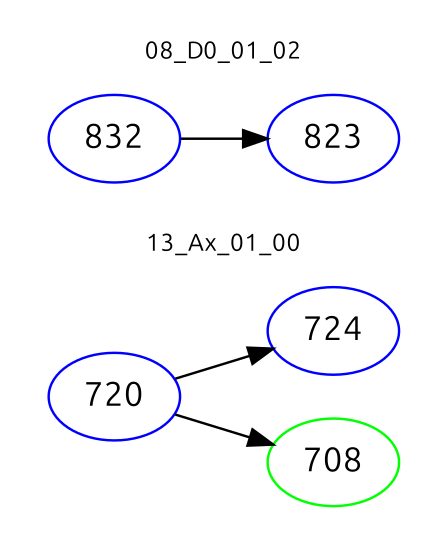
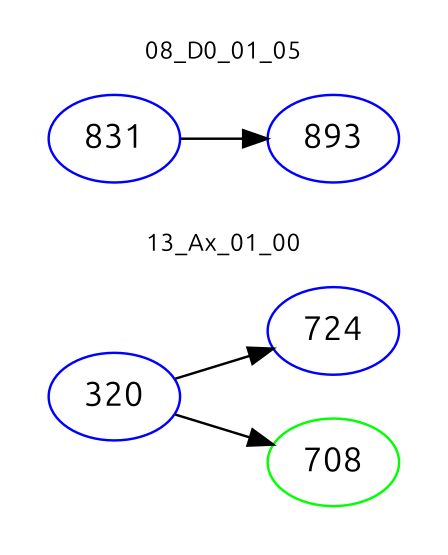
cluster "08_D0_01_02": label "08_D0_01_02" -> "08_D0_01_05"
node "832": label "832" -> "831"
node "823": label "823" -> "893"
node "720": label "720" -> "320"
